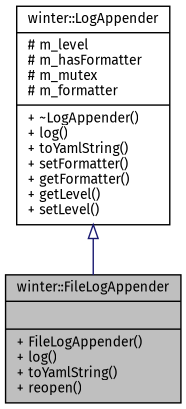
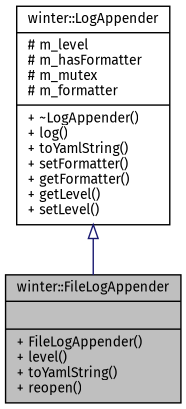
node "winter::FileLogAppender": text "+ log()" -> "+ level()"
